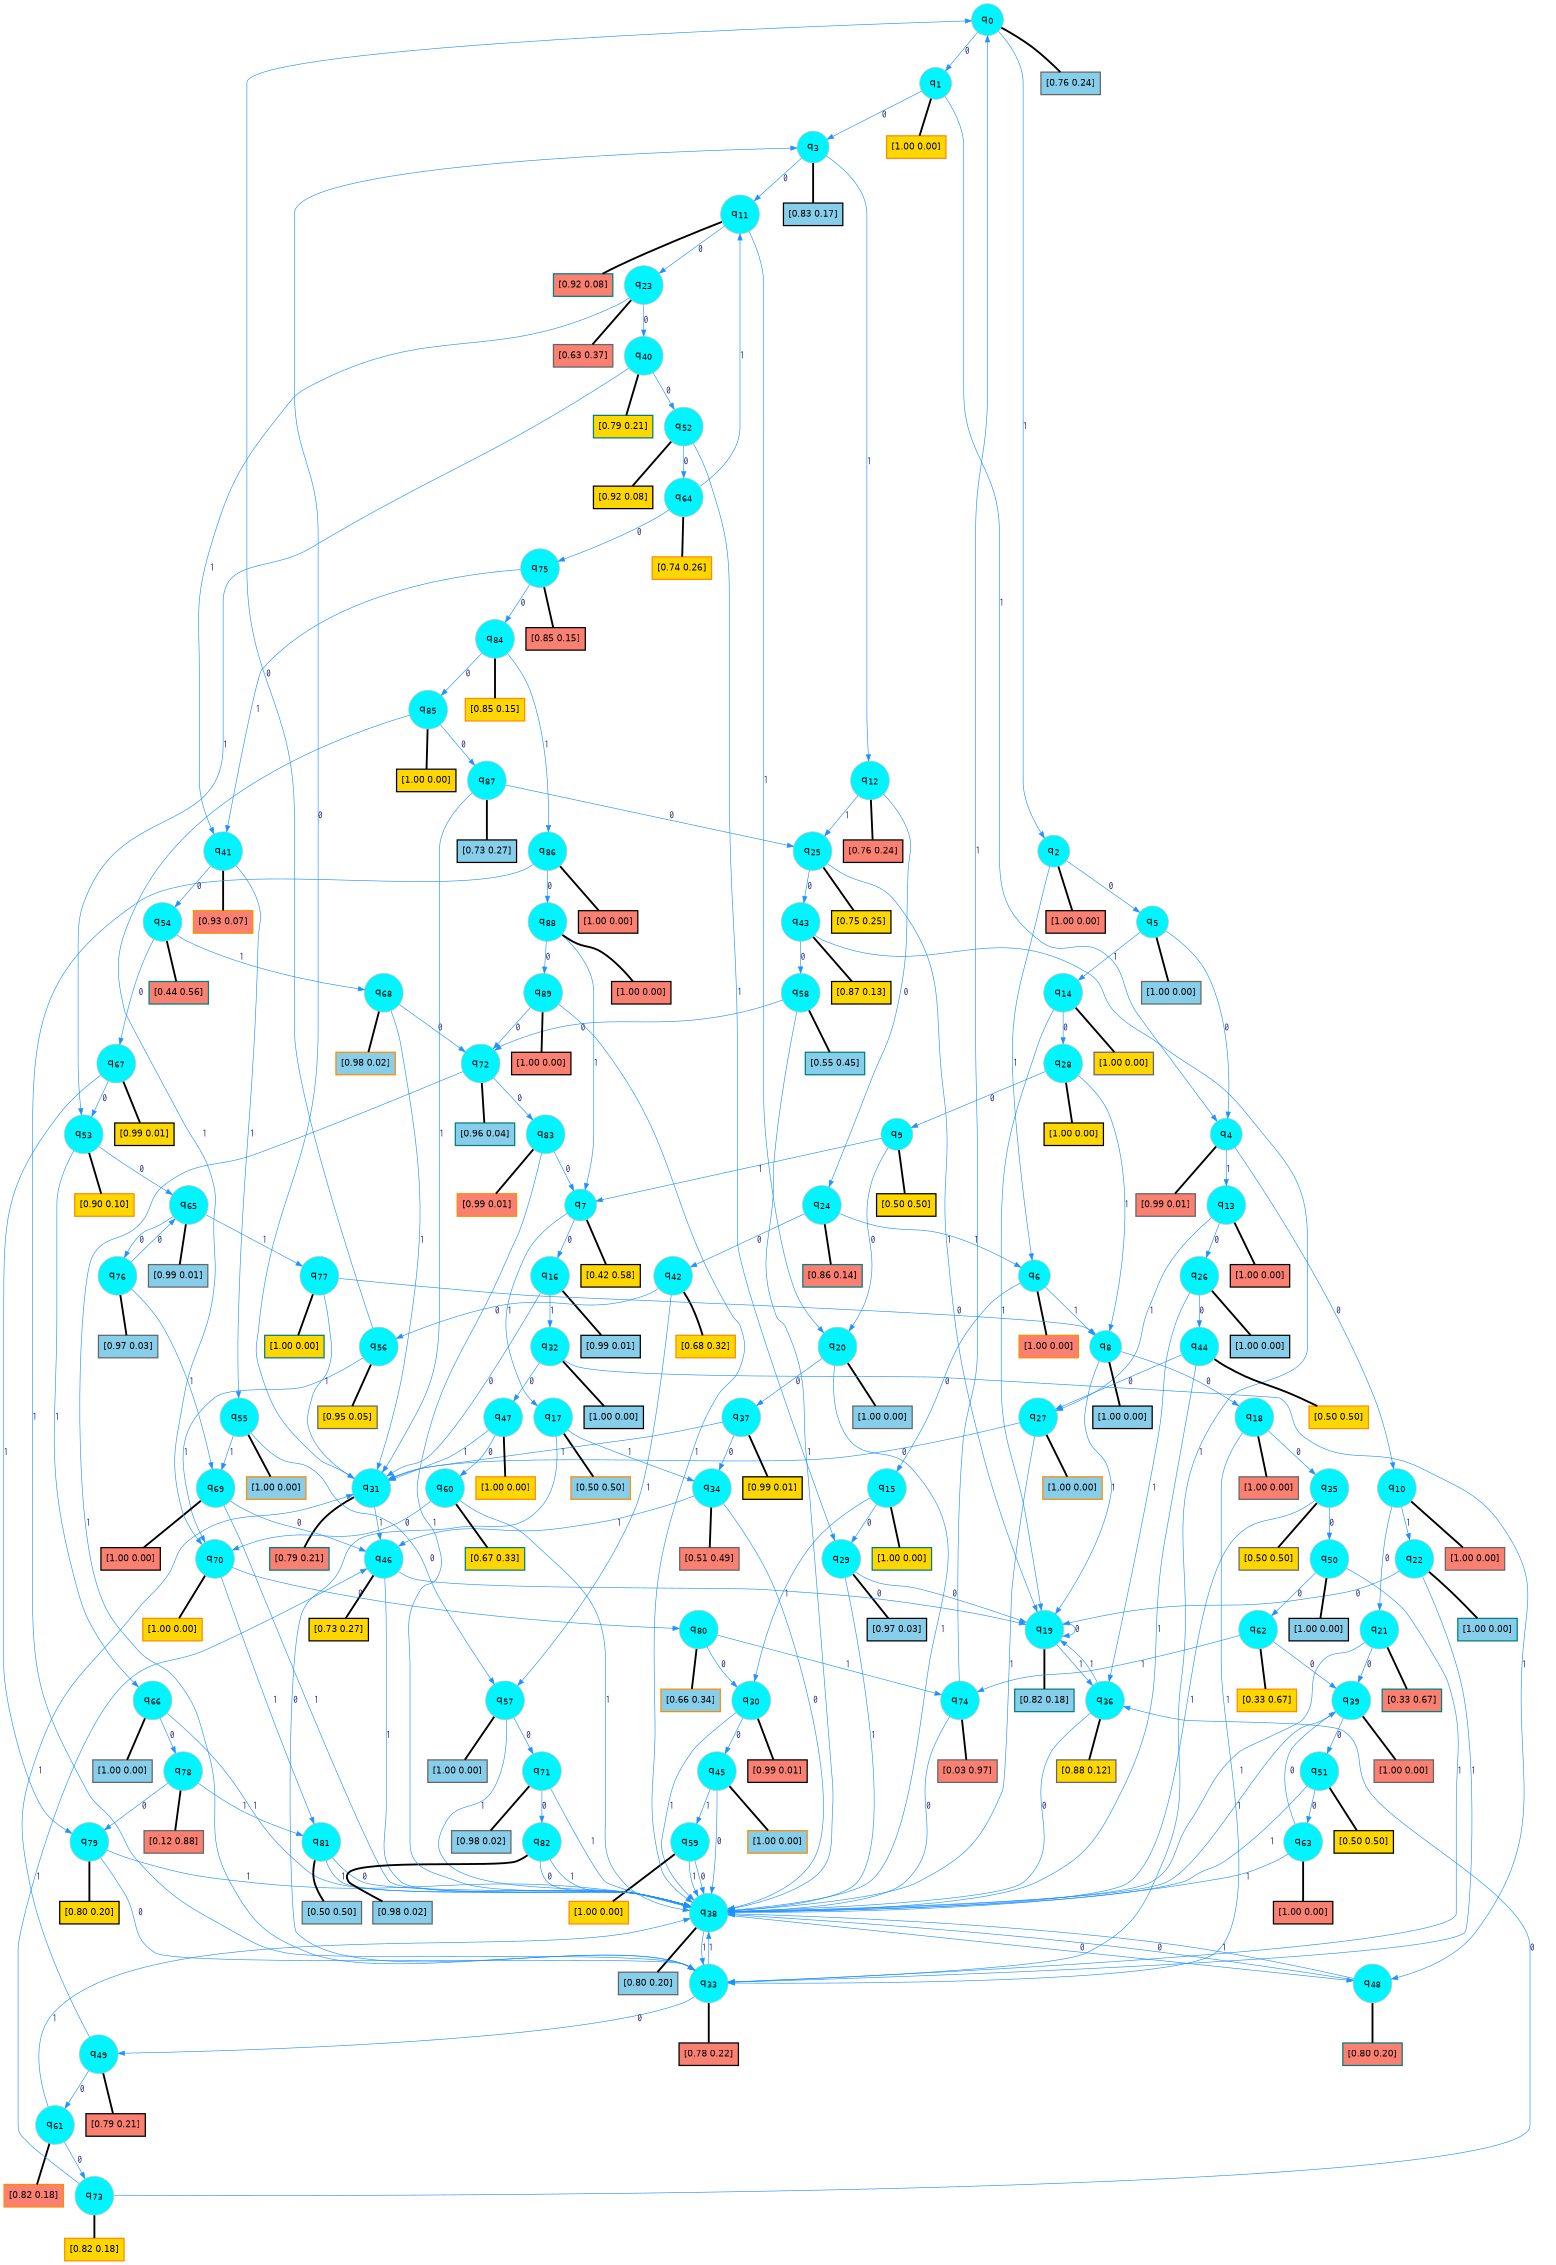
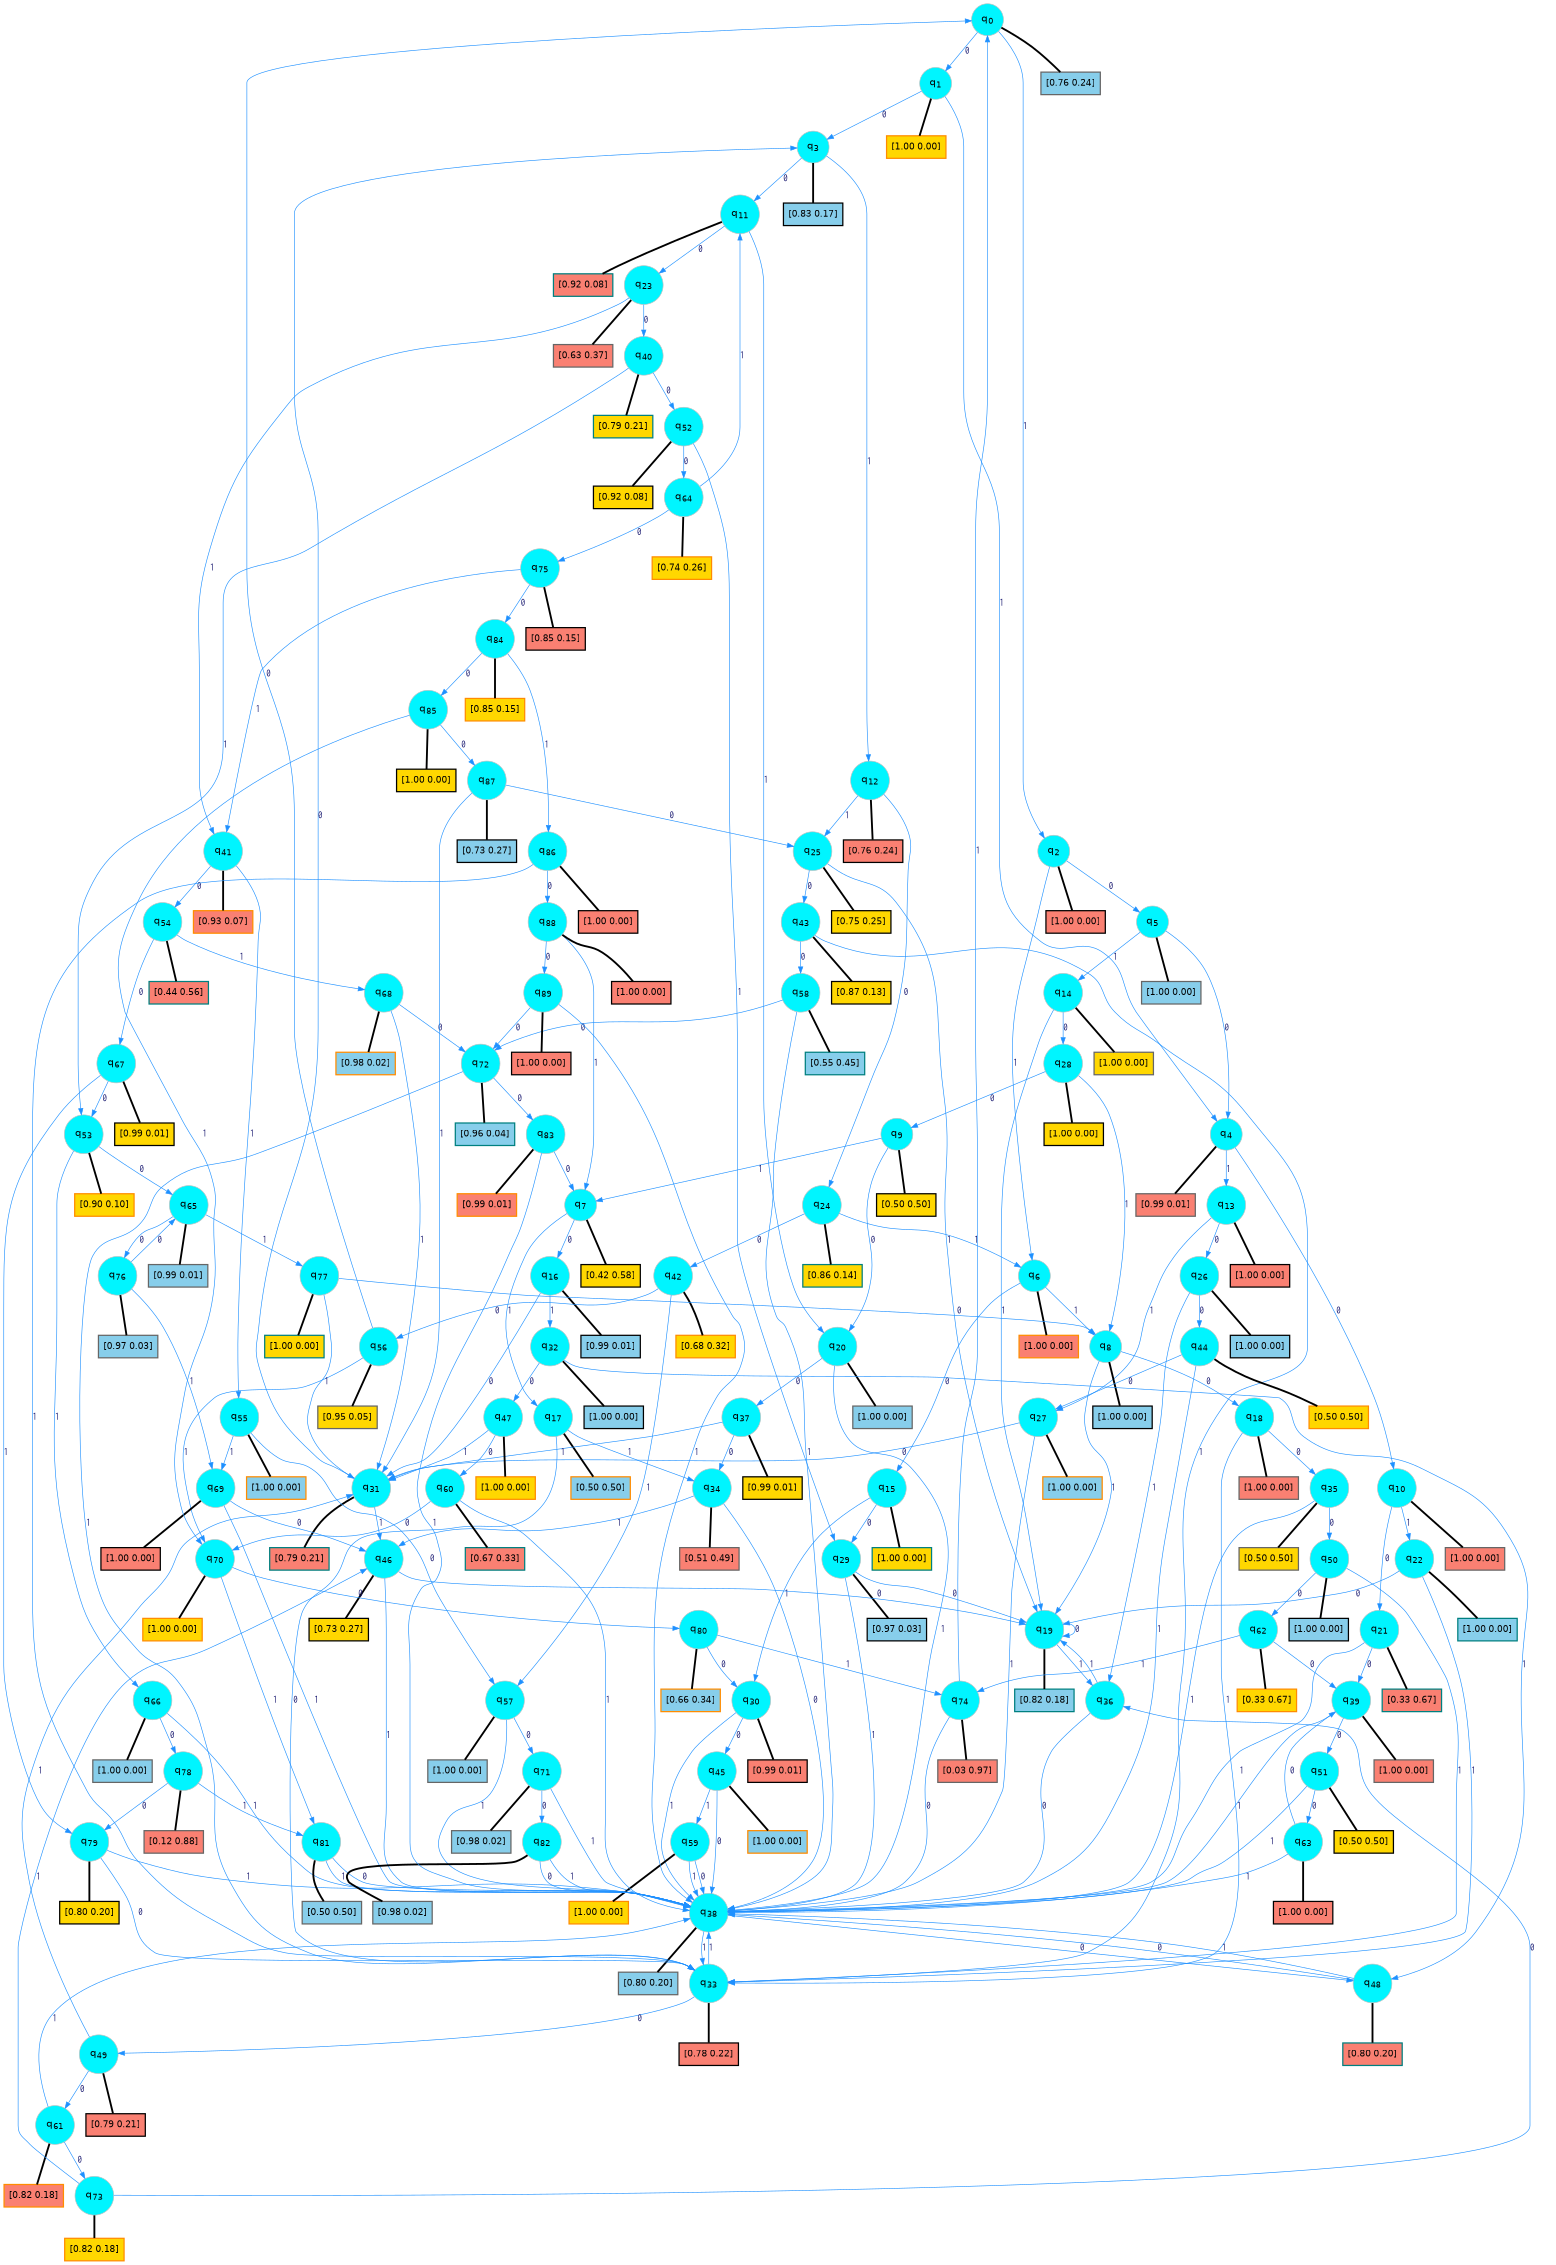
node "[0.86 0.14]": fillcolor salmon -> gold
node "[0.67 0.33]": fillcolor gold -> salmon
node "[0.88 0.12]": removed
